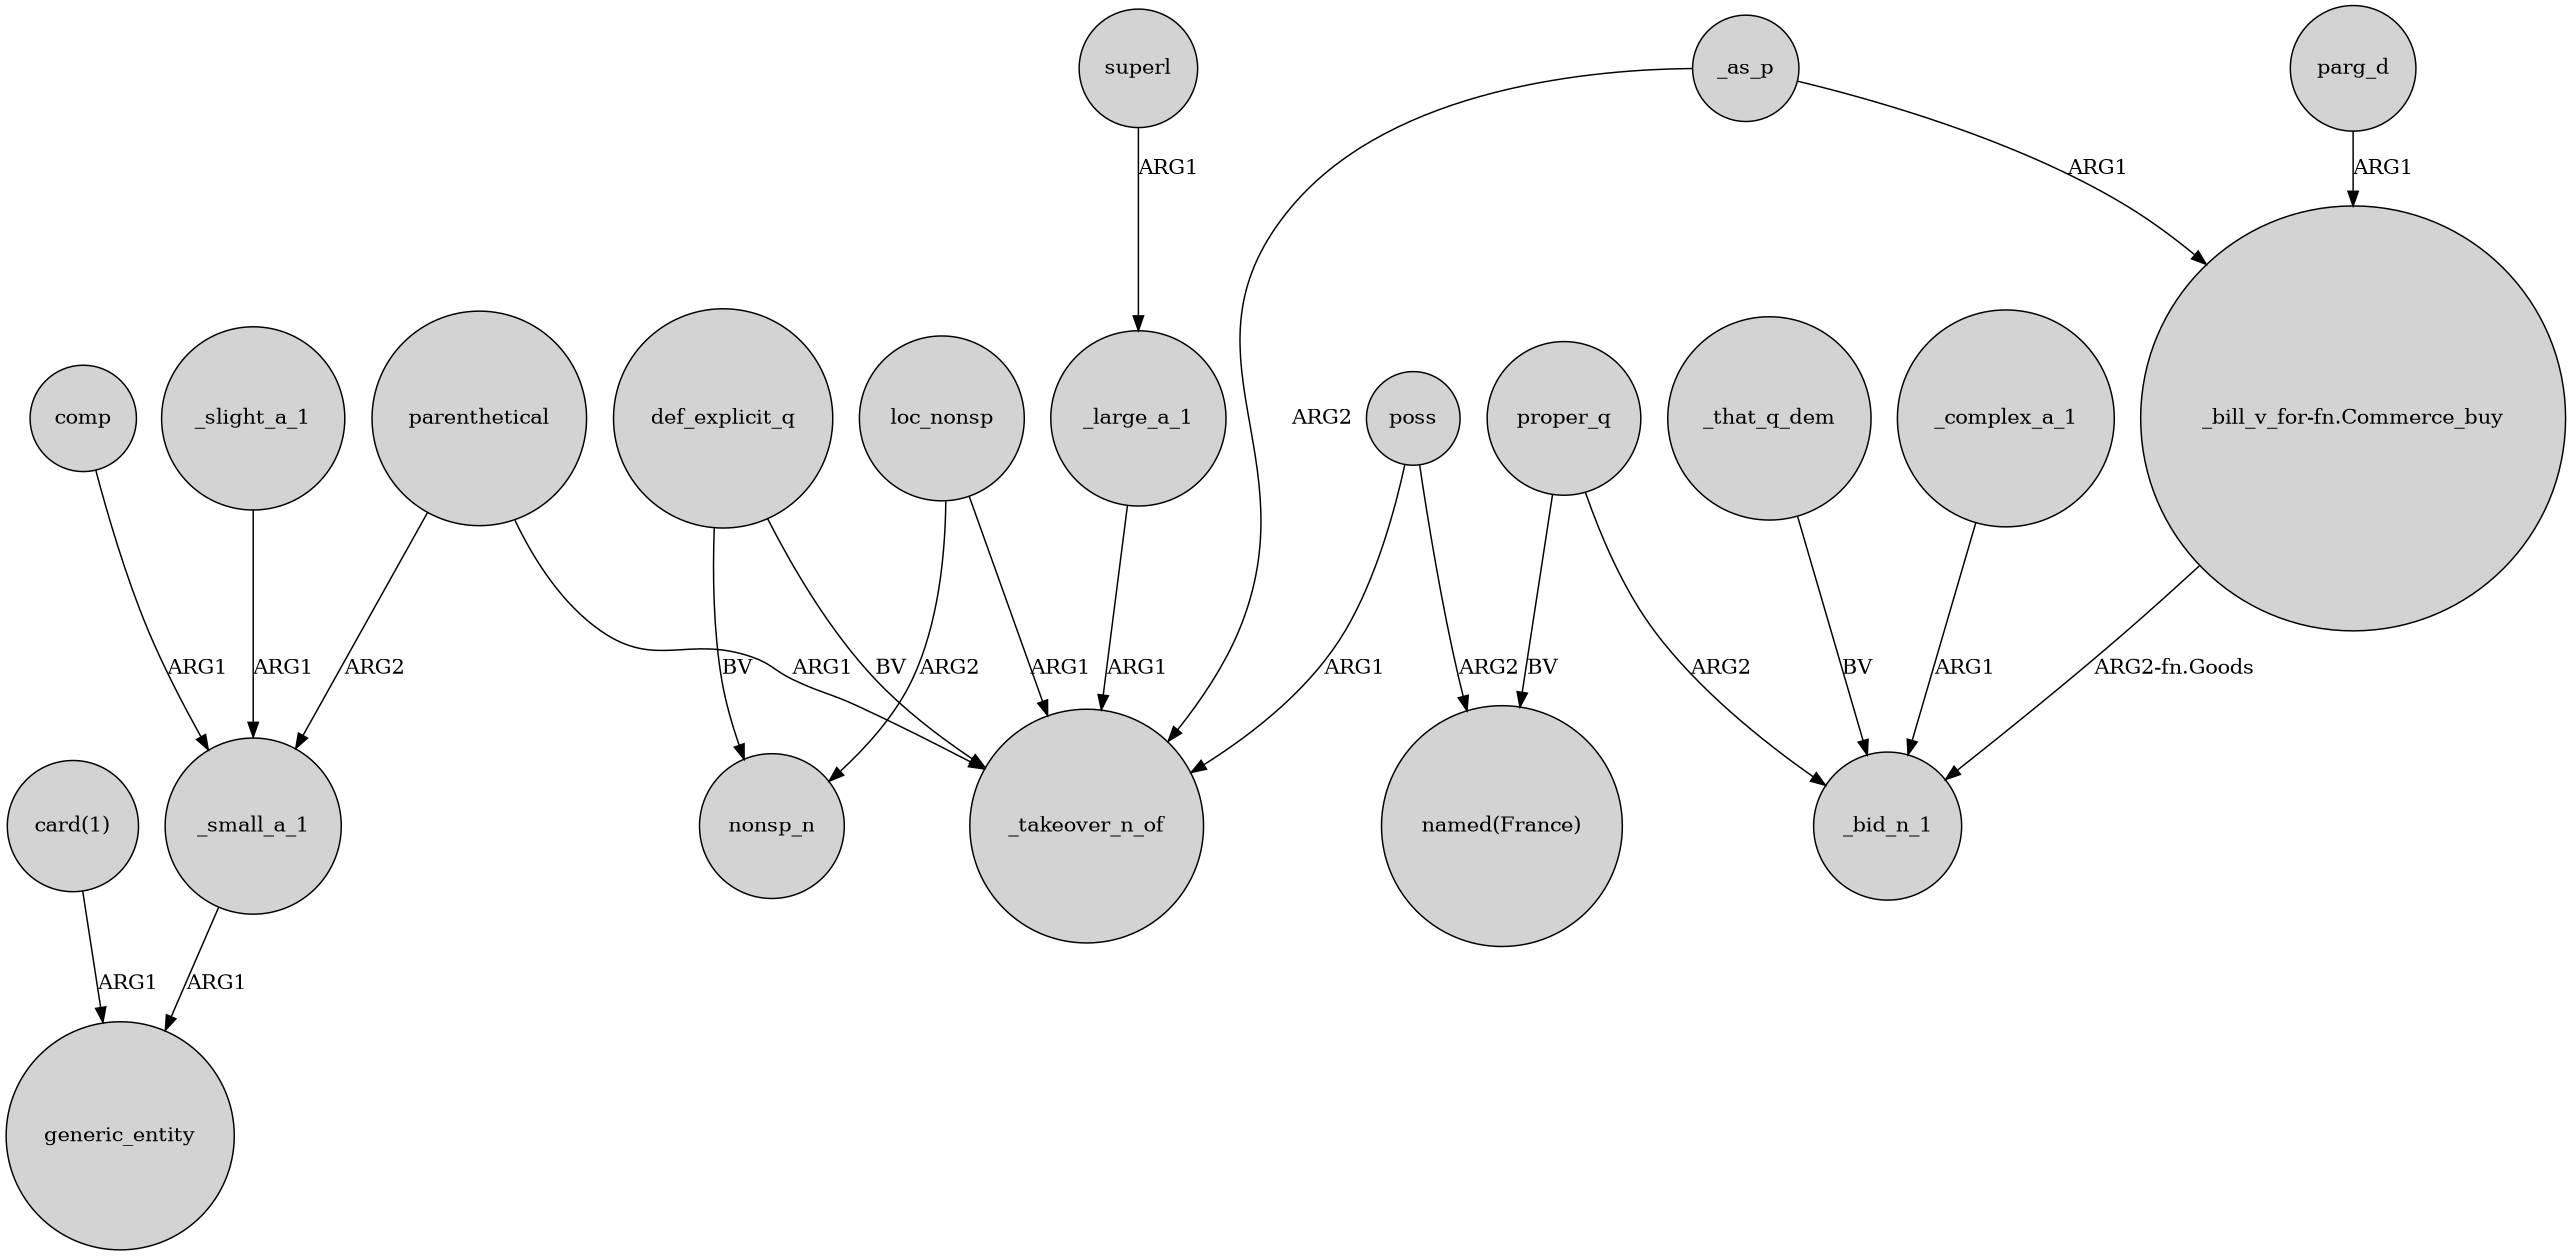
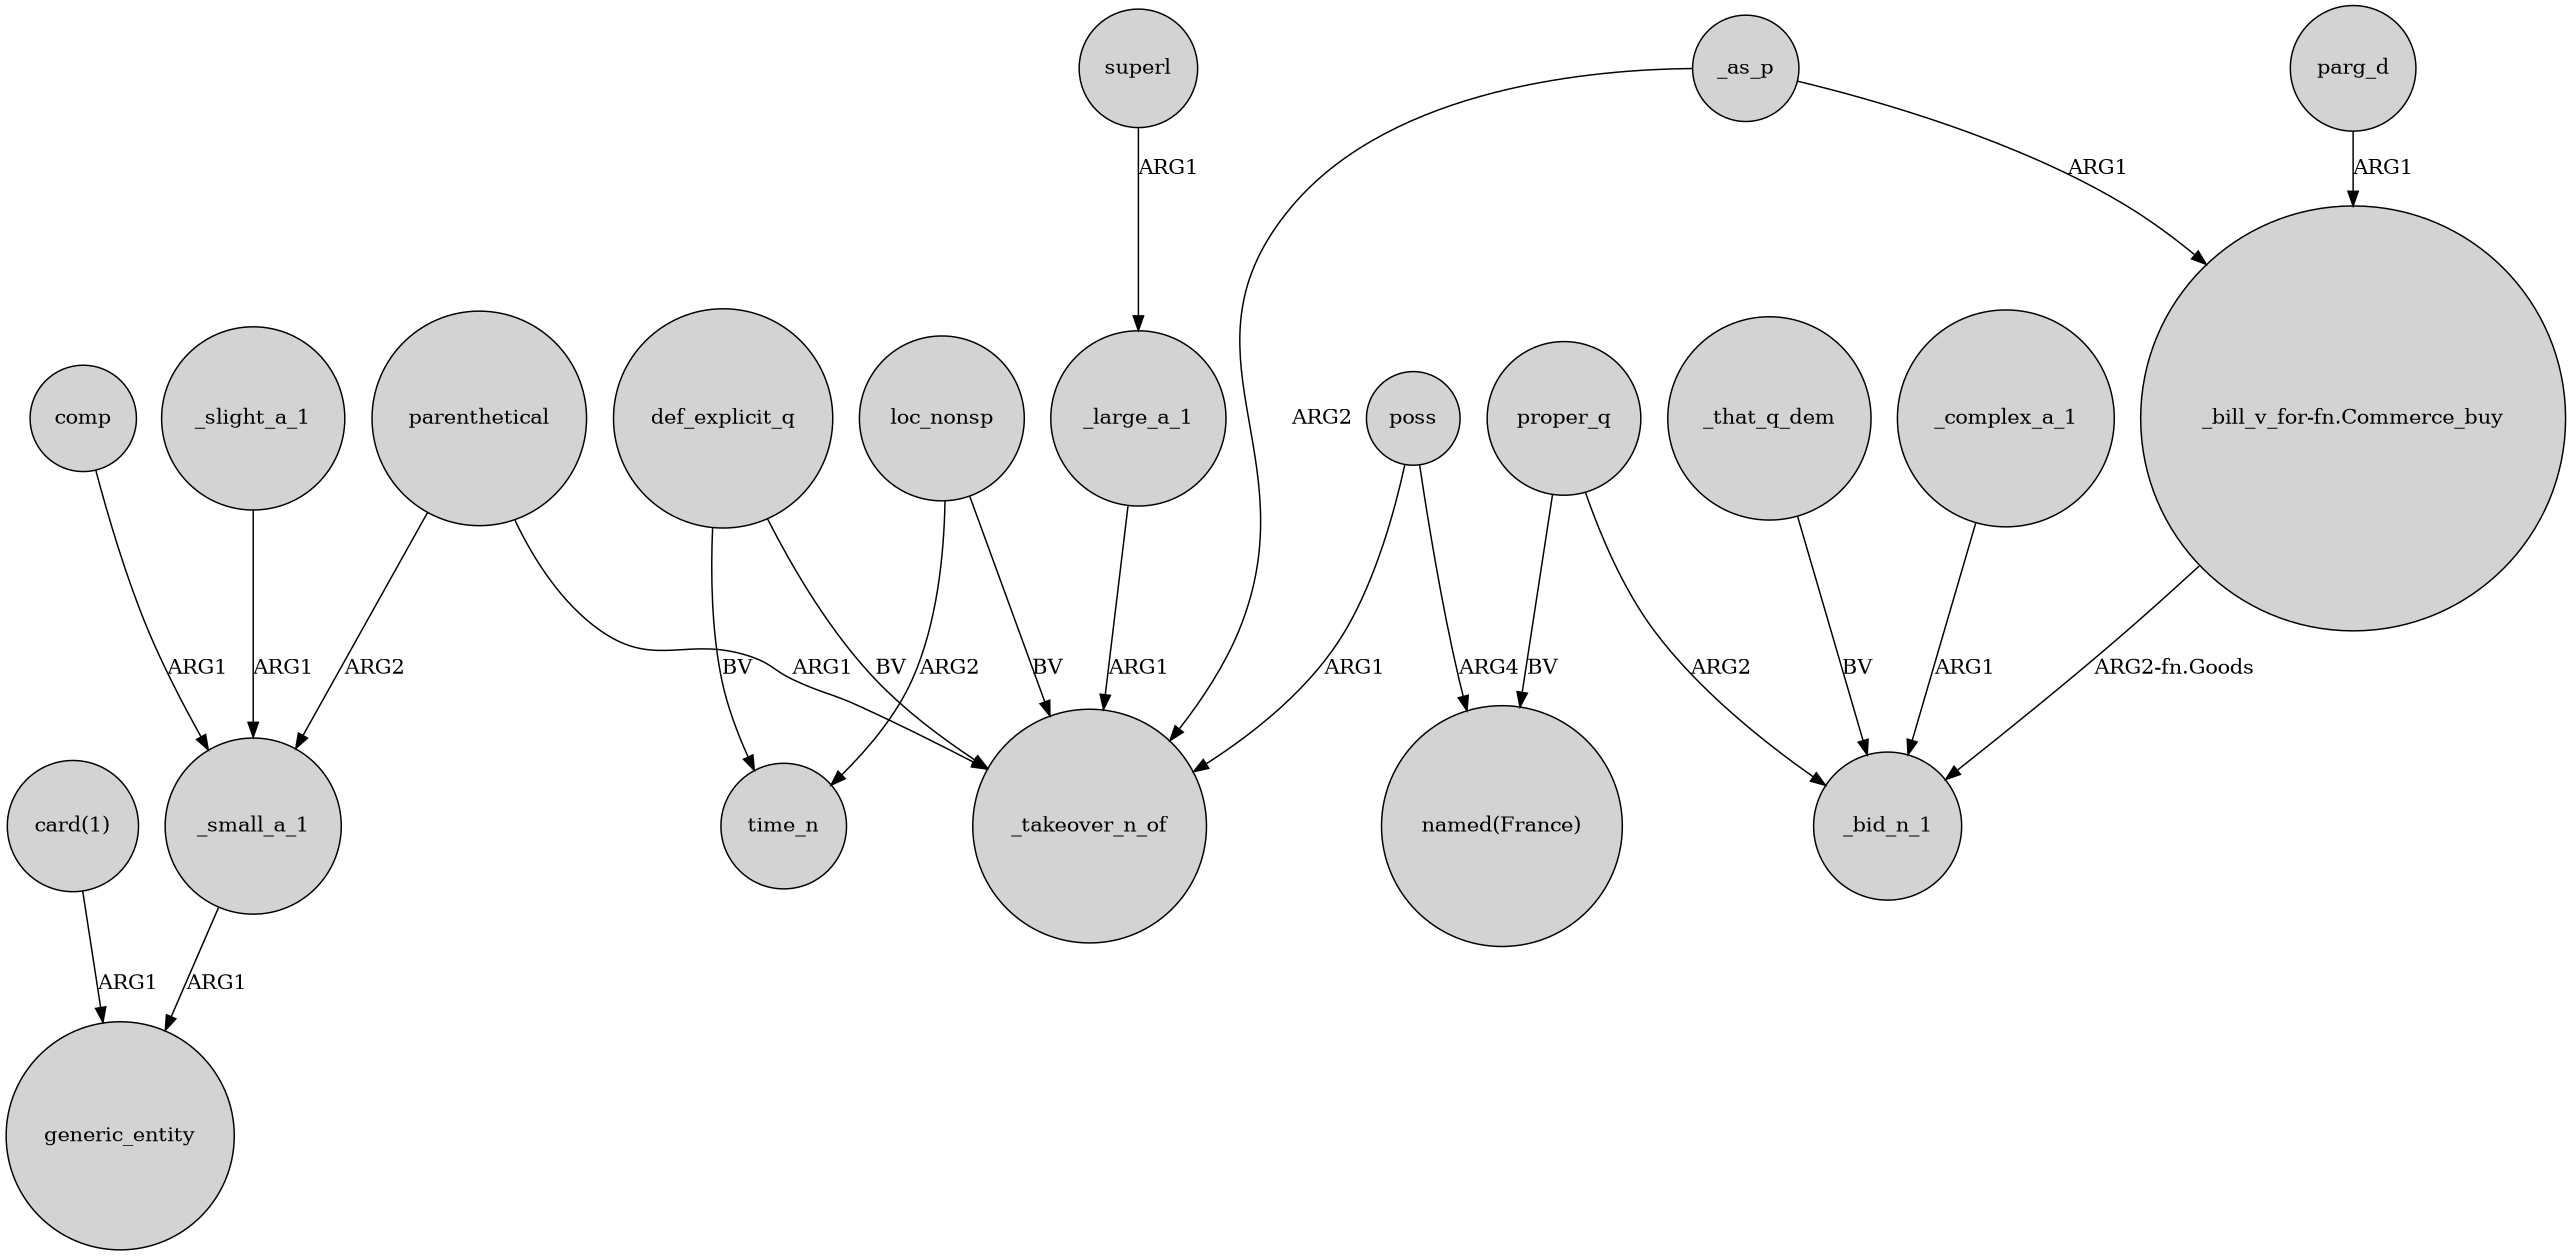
edge "loc_nonsp" -> "_takeover_n_of": label "ARG1" -> "BV"
edge "poss" -> "named(France)": label "ARG2" -> "ARG4"
node "nonsp_n": label "nonsp_n" -> "time_n"
